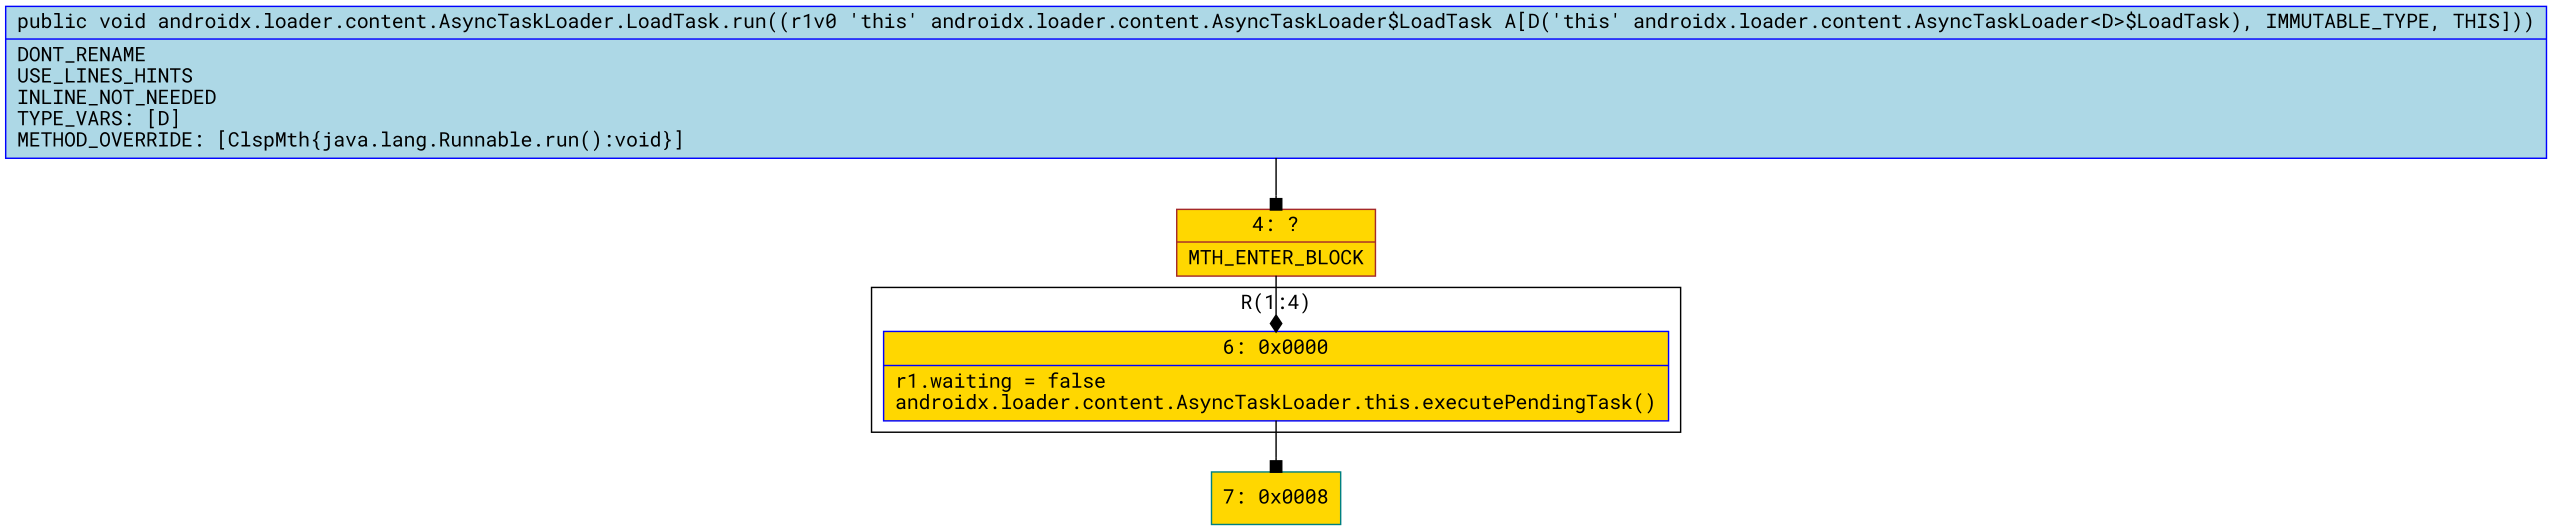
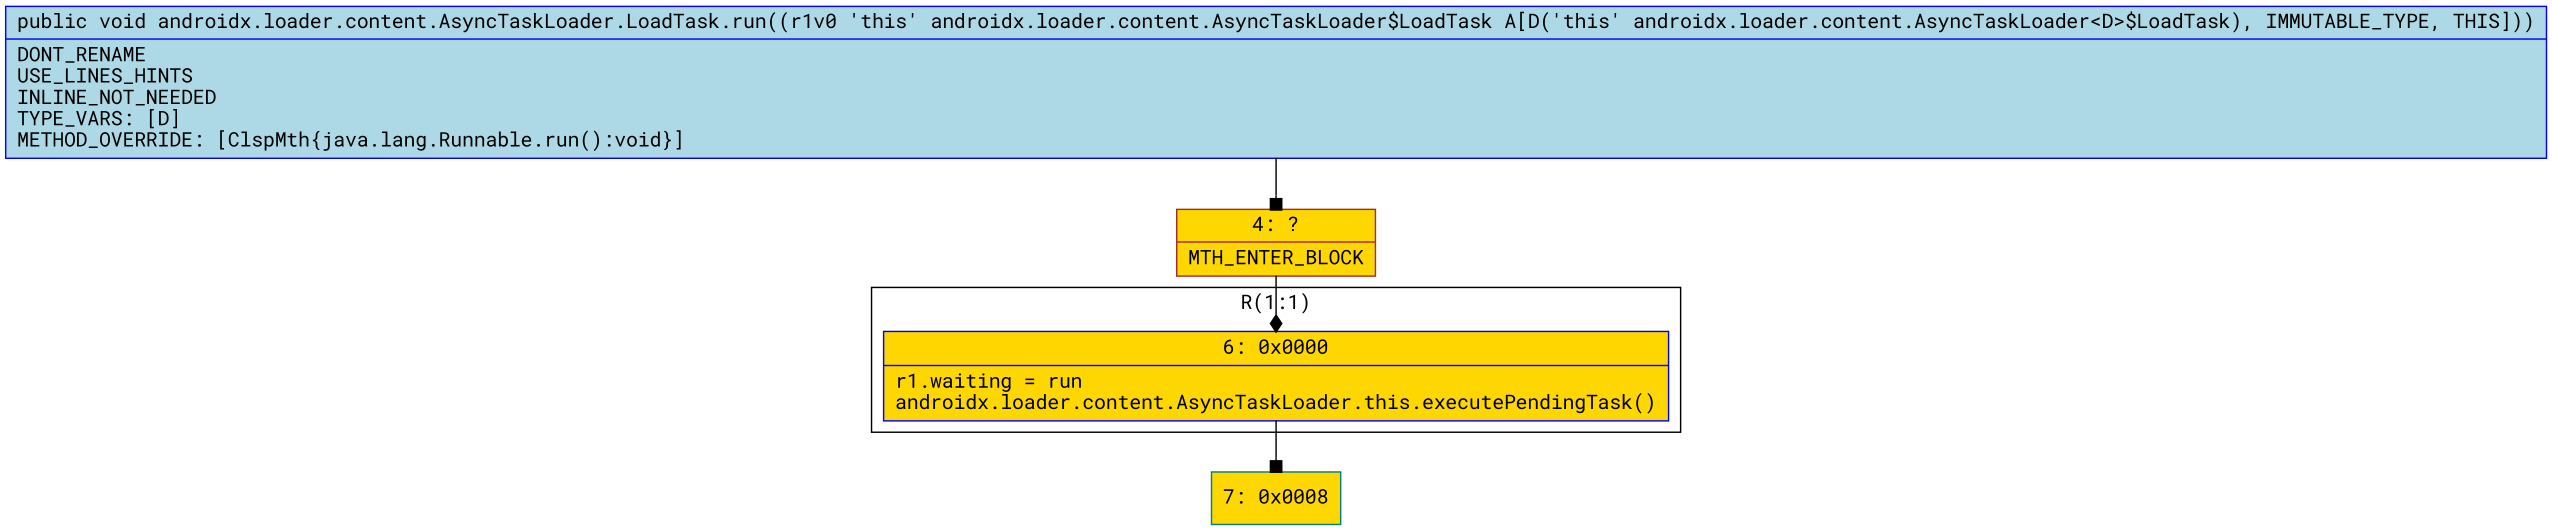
cluster "R(1:4)": label "R(1:4)" -> "R(1:1)"
node "6: 0x0000": text "r1.waiting = false" -> "r1.waiting = run"
